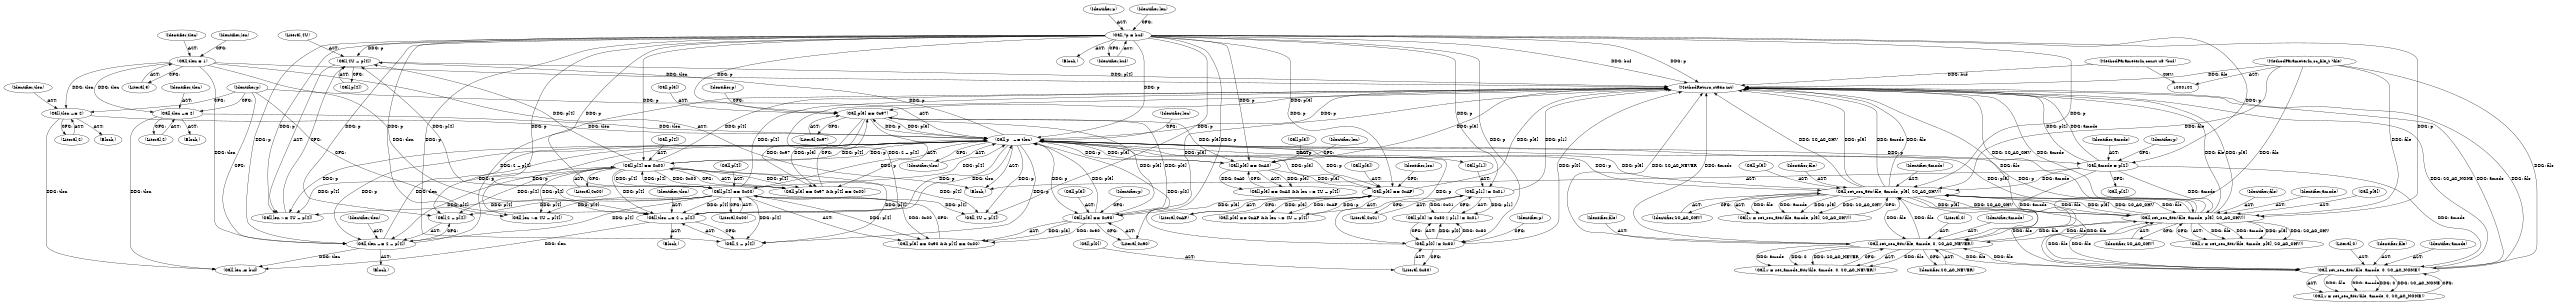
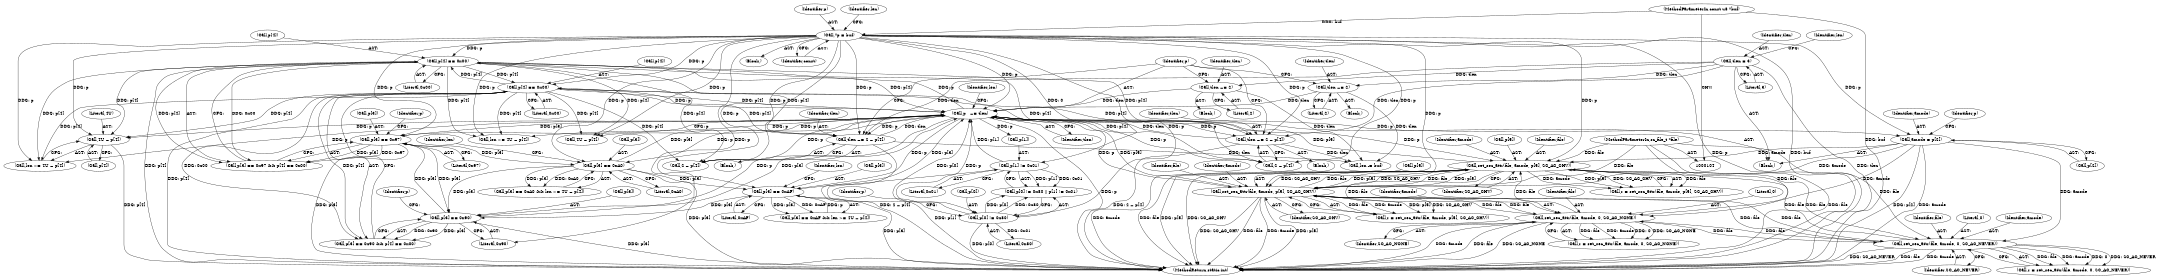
edge "(MethodParameterIn,const u8 *buf)" -> "(Call,*p = buf)": added, label "DDG: buf"
node "(Call,tlen = 1)": label "(Call,tlen = 1)" -> "(Call,tlen = 3)"
node "(Identifier,buf)": label "(Identifier,buf)" -> "(Identifier,const)"
edge "(MethodReturn,static int)" -> "(Call,p[3] == 0x97)": reversed
edge "(Call,*p = buf)" -> "(Call,p[1] != 0x01)": label "DDG: p" -> "DDG: 0"
edge "(Call,p   += tlen)" -> "(Call,p[3] == 0x97)": label "DDG: p" -> "CFG: p"
edge "(Call,p[2])" -> "(Call,amode = p[2])": added, label "AST:"
edge "(Call,p[1] != 0x01)" -> "(Call,p   += tlen)": added, label "DDG: p[1]"
edge "(Call,p[3] == 0xA0)" -> "(Call,p[3] == 0x90)": added, label "DDG: p[3]"
node "(Literal,0xA0)": added
edge "(Call,p[3] == 0x90 && p[4] == 0x00)" -> "(Call,p[3] == 0x90)": added, label "CFG:"
node "(Identifier,SC_AC_NONE)": added
edge "(Call,p[0] != 0x80)" -> "(Literal,0x80)": label "CFG: " -> "DDG: 0x01"
edge "(Call,p[0])" -> "(Literal,0x80)": now "(Call,p[0])" -> "(Call,p[0] != 0x80)"
node "(Call,r = set_amode_attr(file, amode, 0, SC_AC_NEVER))": label "(Call,r = set_amode_attr(file, amode, 0, SC_AC_NEVER))" -> "(Call,r = set_sec_attr(file, amode, 0, SC_AC_NEVER))"
